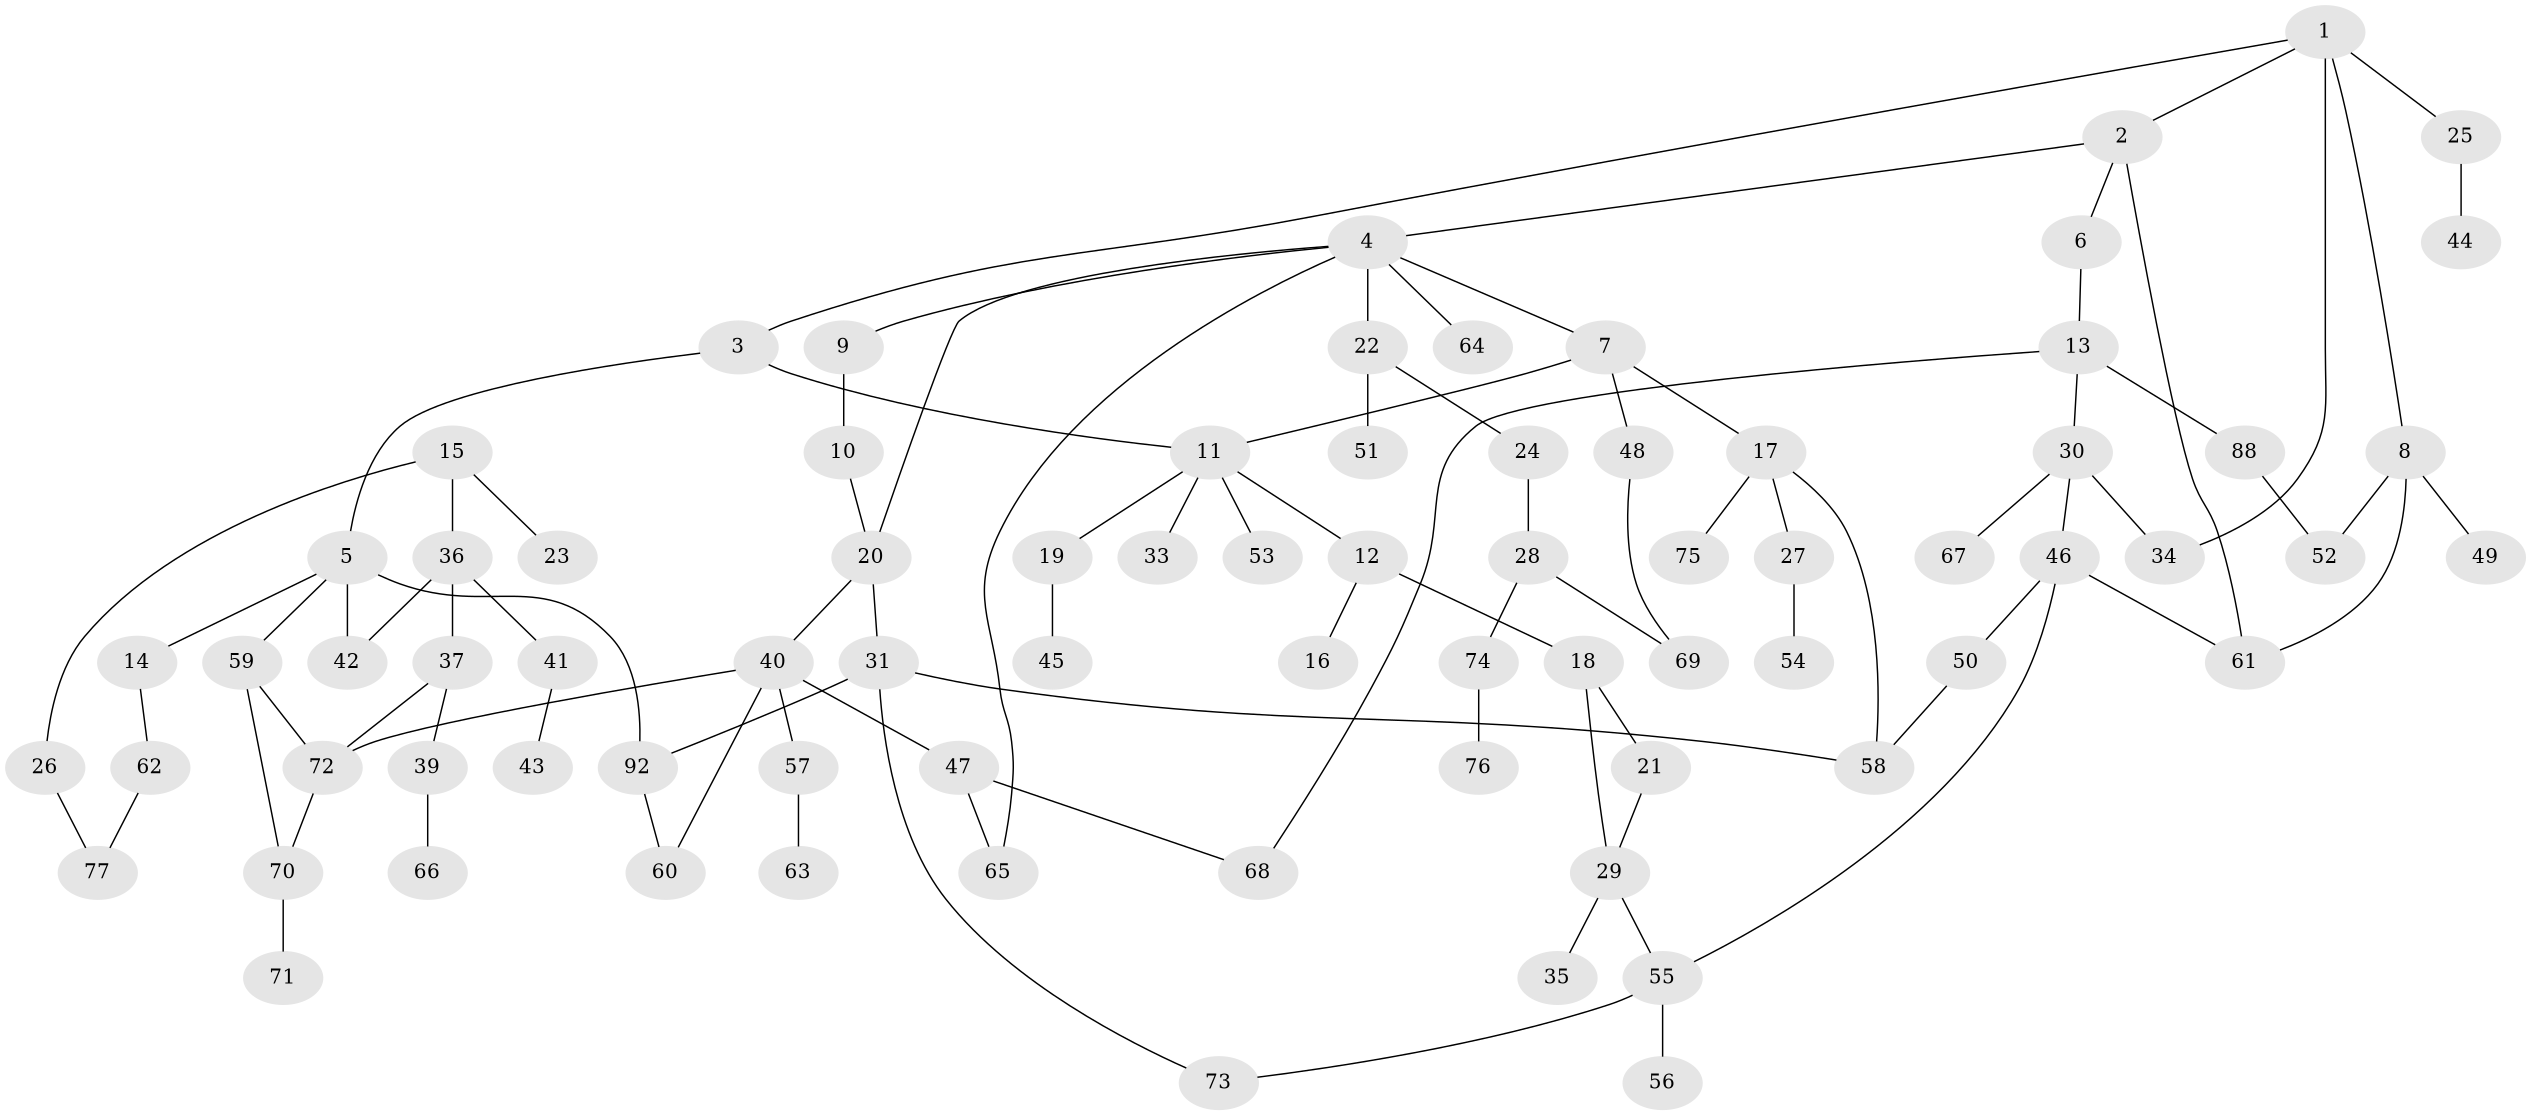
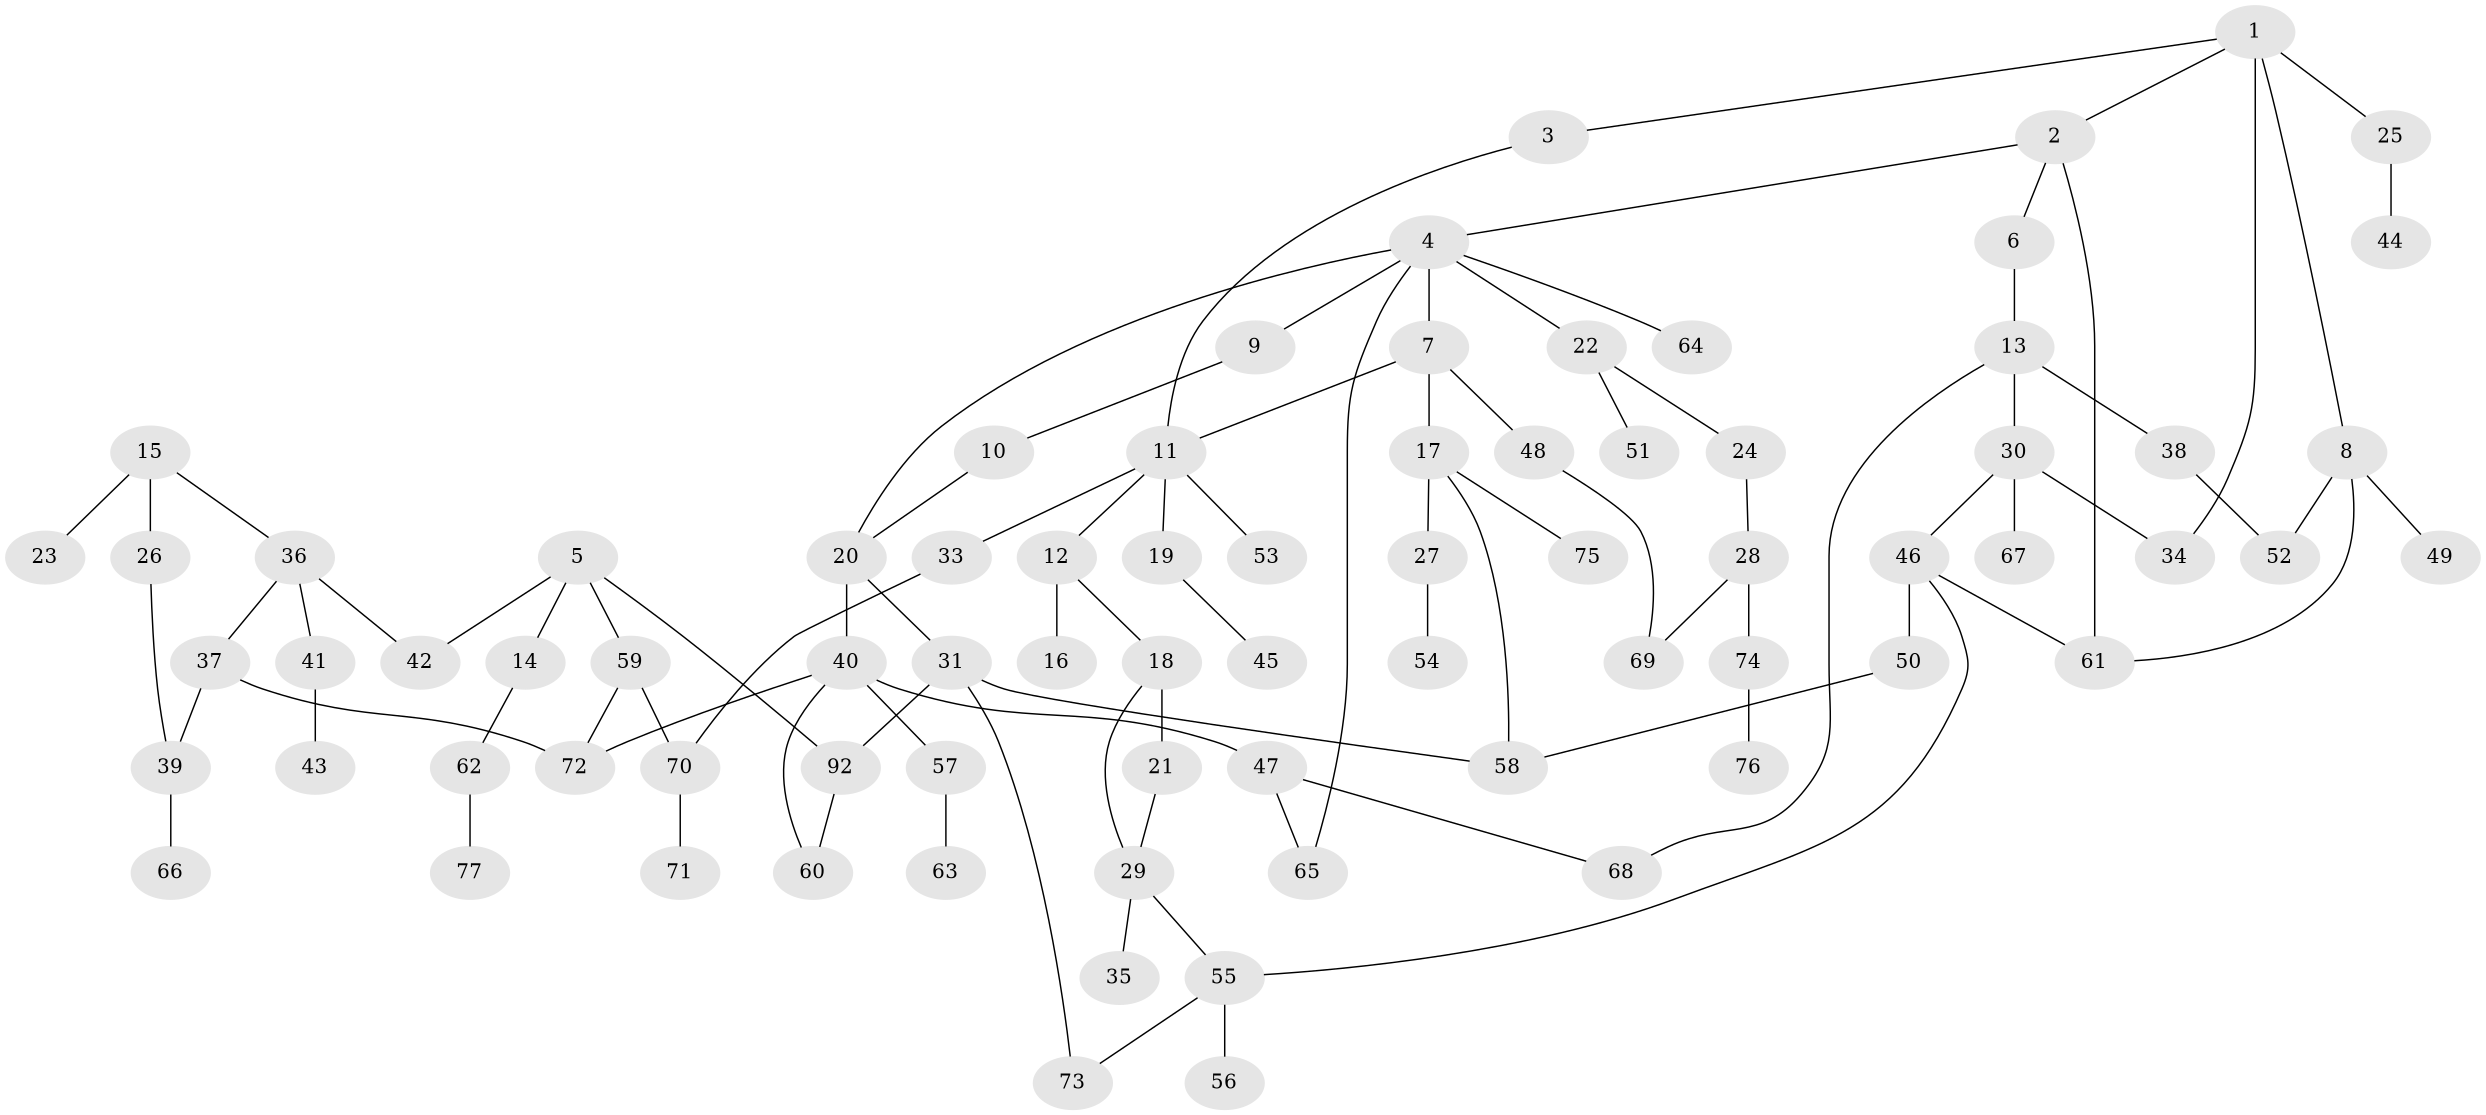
edge "3" -- "5": removed
node "88": label "88" -> "38"
edge "26" -- "77": now "26" -- "39"
edge "72" -- "70": now "33" -- "70"
